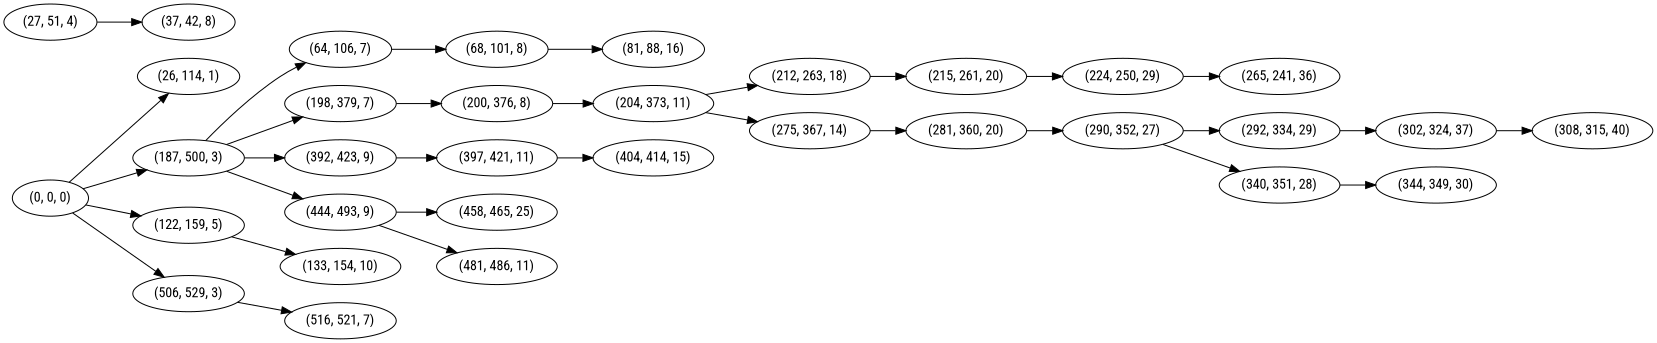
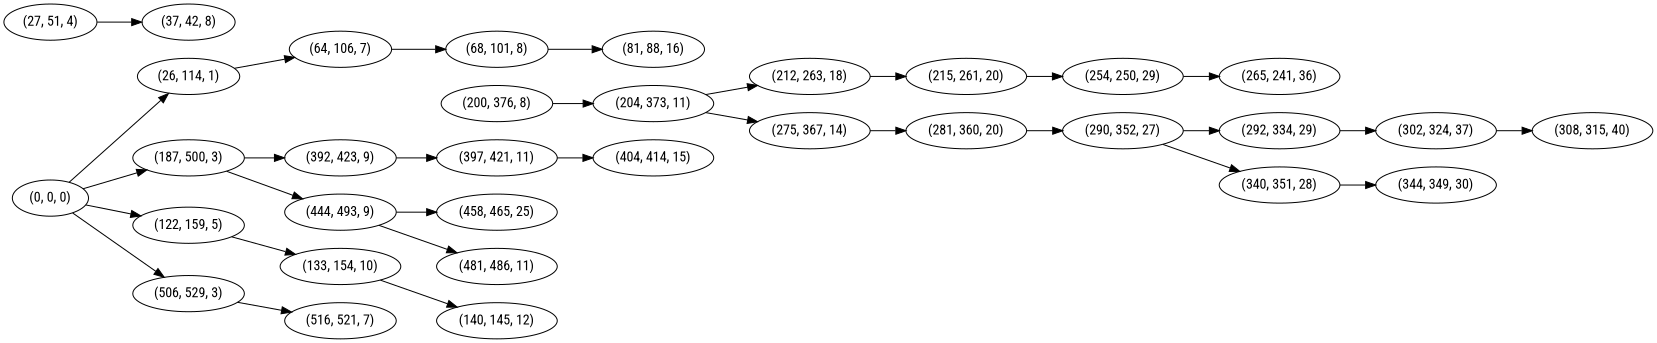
node "(224, 250, 29)": label "(224, 250, 29)" -> "(254, 250, 29)"
edge "(187, 500, 3)" -> "(64, 106, 7)": now "(26, 114, 1)" -> "(64, 106, 7)"
node "(198, 379, 7)": removed
node "(140, 145, 12)": added
